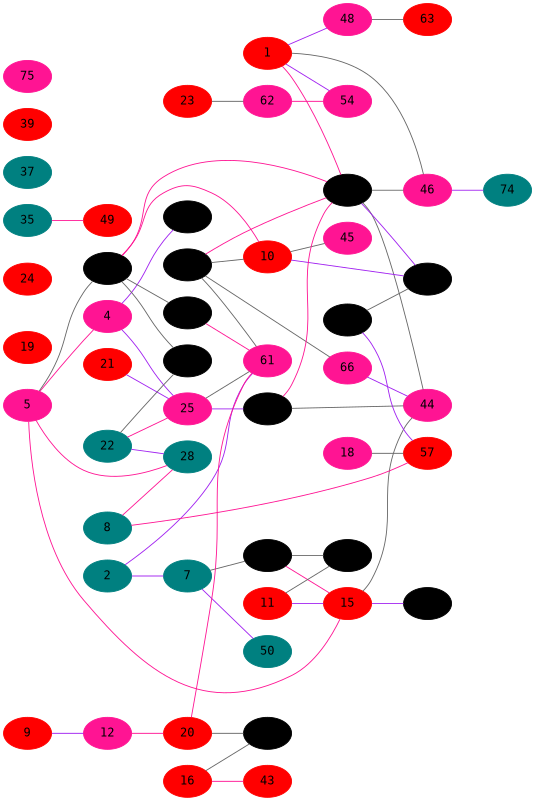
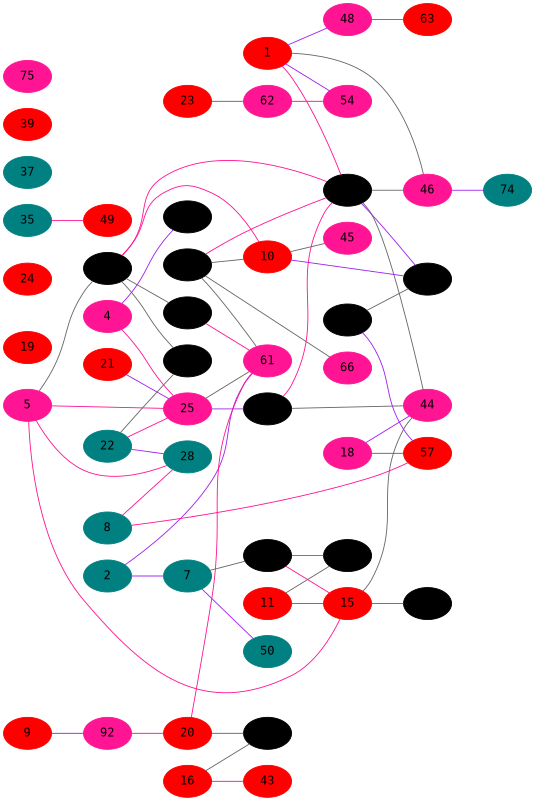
edge "4" -- "5": now "25" -- "5"
edge "4" -- "25": color purple -> deeppink
edge "66" -- "44": now "18" -- "44"
node "12": label "12" -> "92"
